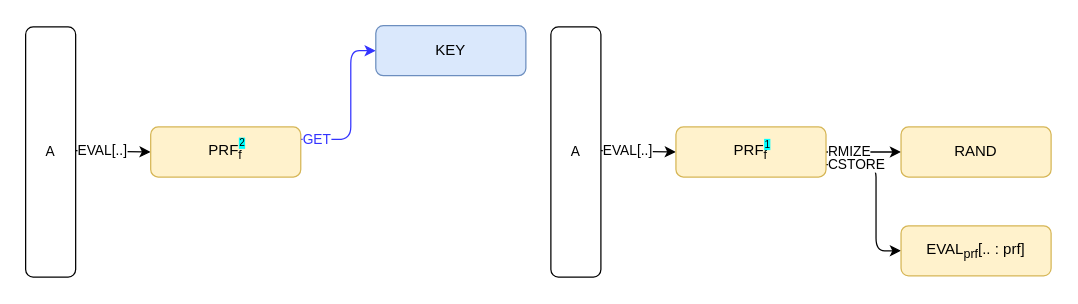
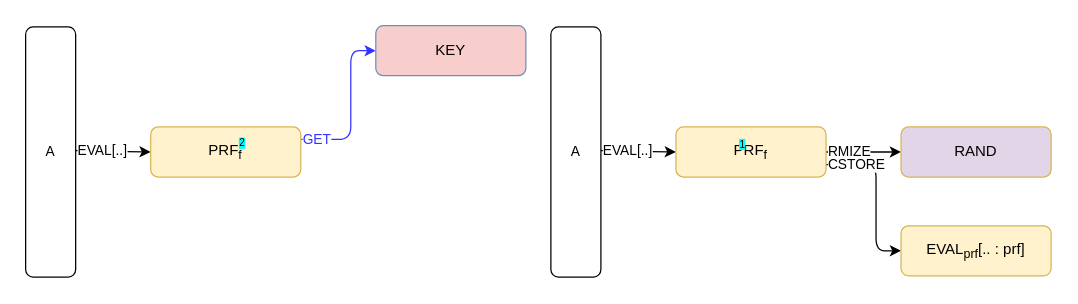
node "KEY": fillcolor #dae8fc -> #f8cecc
node "1": moved (767, 143) -> (742, 143)
node "RAND": fillcolor #fff2cc -> #e1d5e7
